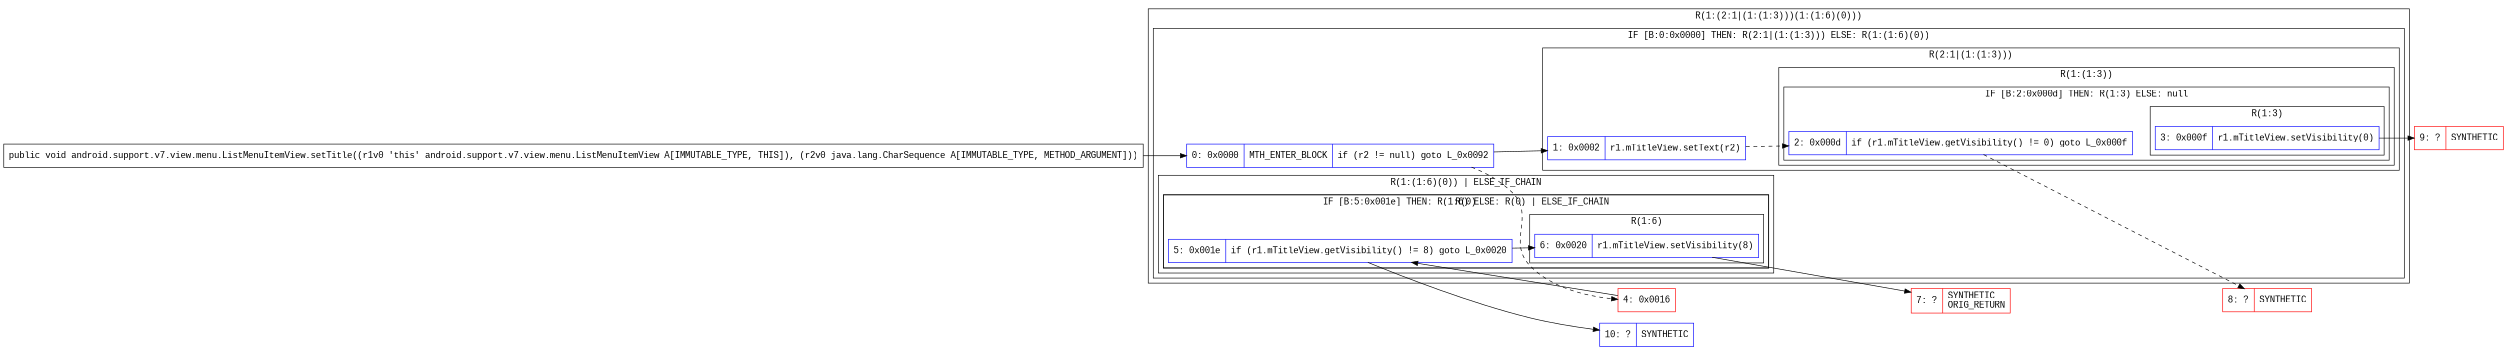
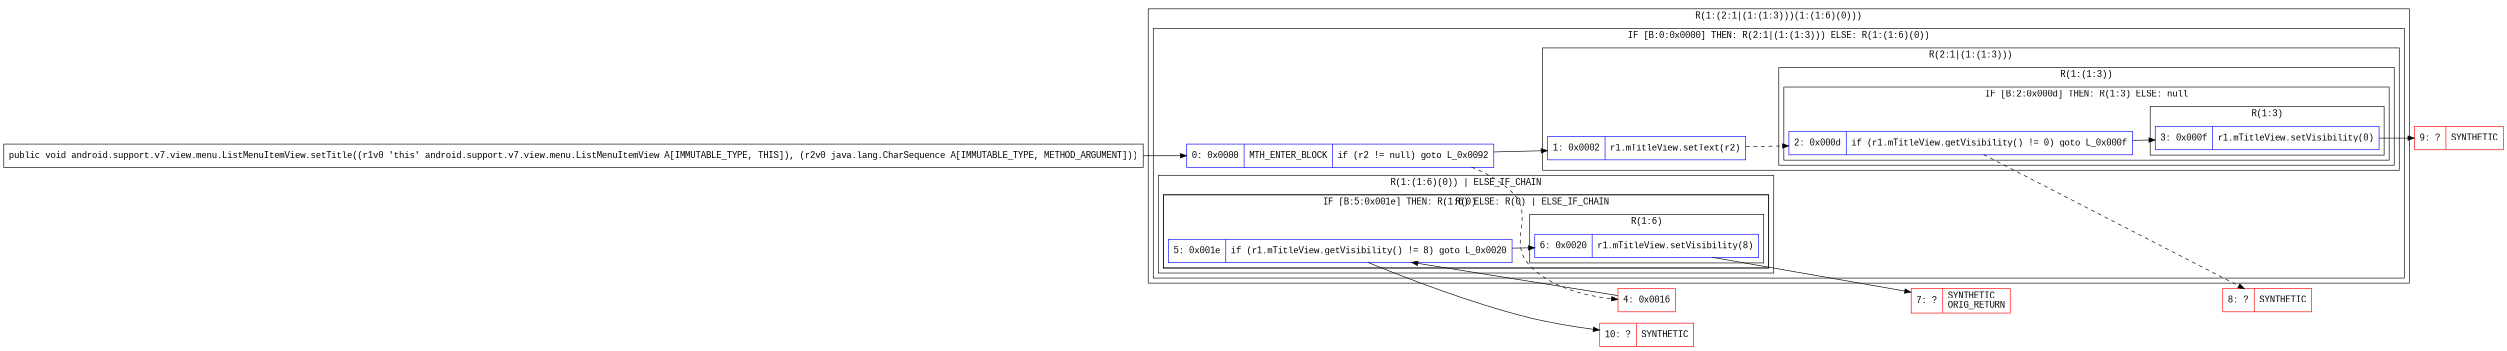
edge "2: 0x000d" -> "3: 0x000f": added
node "10: ?": color blue -> red
